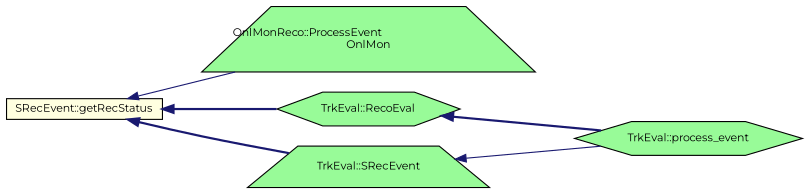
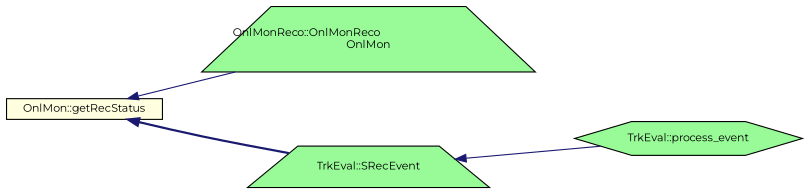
node "OnlMonReco::ProcessEvent OnlMon": label "OnlMonReco::ProcessEvent OnlMon" -> "OnlMonReco::OnlMonReco OnlMon"
node "SRecEvent::getRecStatus": label "SRecEvent::getRecStatus" -> "OnlMon::getRecStatus"
node "TrkEval::RecoEval": removed
